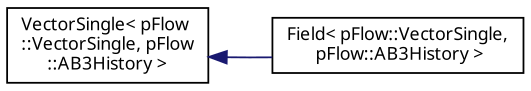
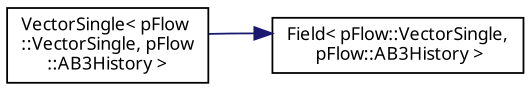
edge "Field< pFlow::VectorSingle, pFlow::AB3History >" -> "VectorSingle< pFlow ::VectorSingle, pFlow ::AB3History >": reversed
